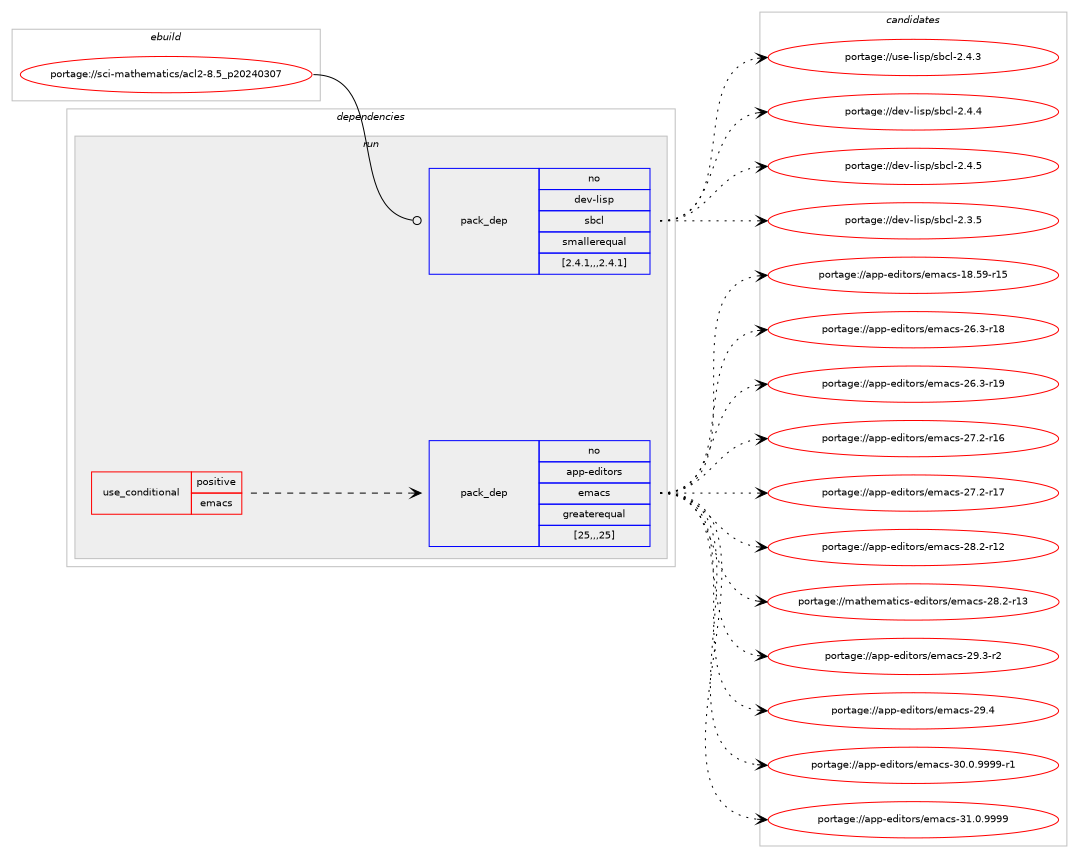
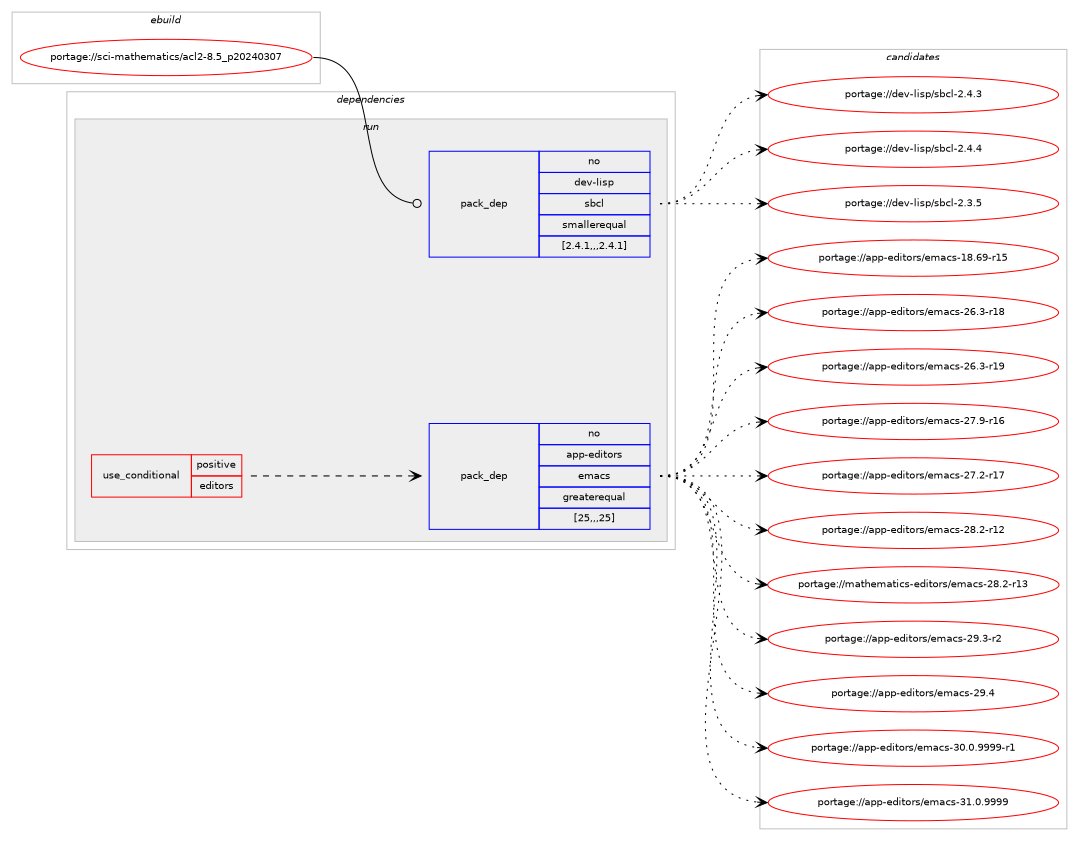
node "portage://use-lisp/sbcl-2.4.3": label "portage://use-lisp/sbcl-2.4.3" -> "portage://dev-lisp/sbcl-2.4.3"
node "portage://dev-lisp/sbcl-2.4.5": removed
node "portage://app-editors/emacs-18.59-r15": label "portage://app-editors/emacs-18.59-r15" -> "portage://app-editors/emacs-18.69-r15"
node "portage://app-editors/emacs-27.2-r16": label "portage://app-editors/emacs-27.2-r16" -> "portage://app-editors/emacs-27.9-r16"
node "use_conditional": text "emacs" -> "editors"
